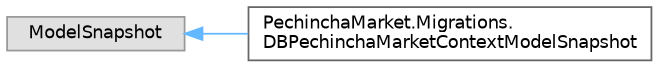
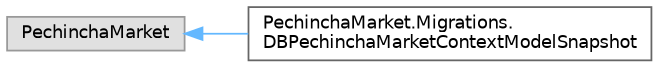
node "ModelSnapshot": label "ModelSnapshot" -> "PechinchaMarket"
